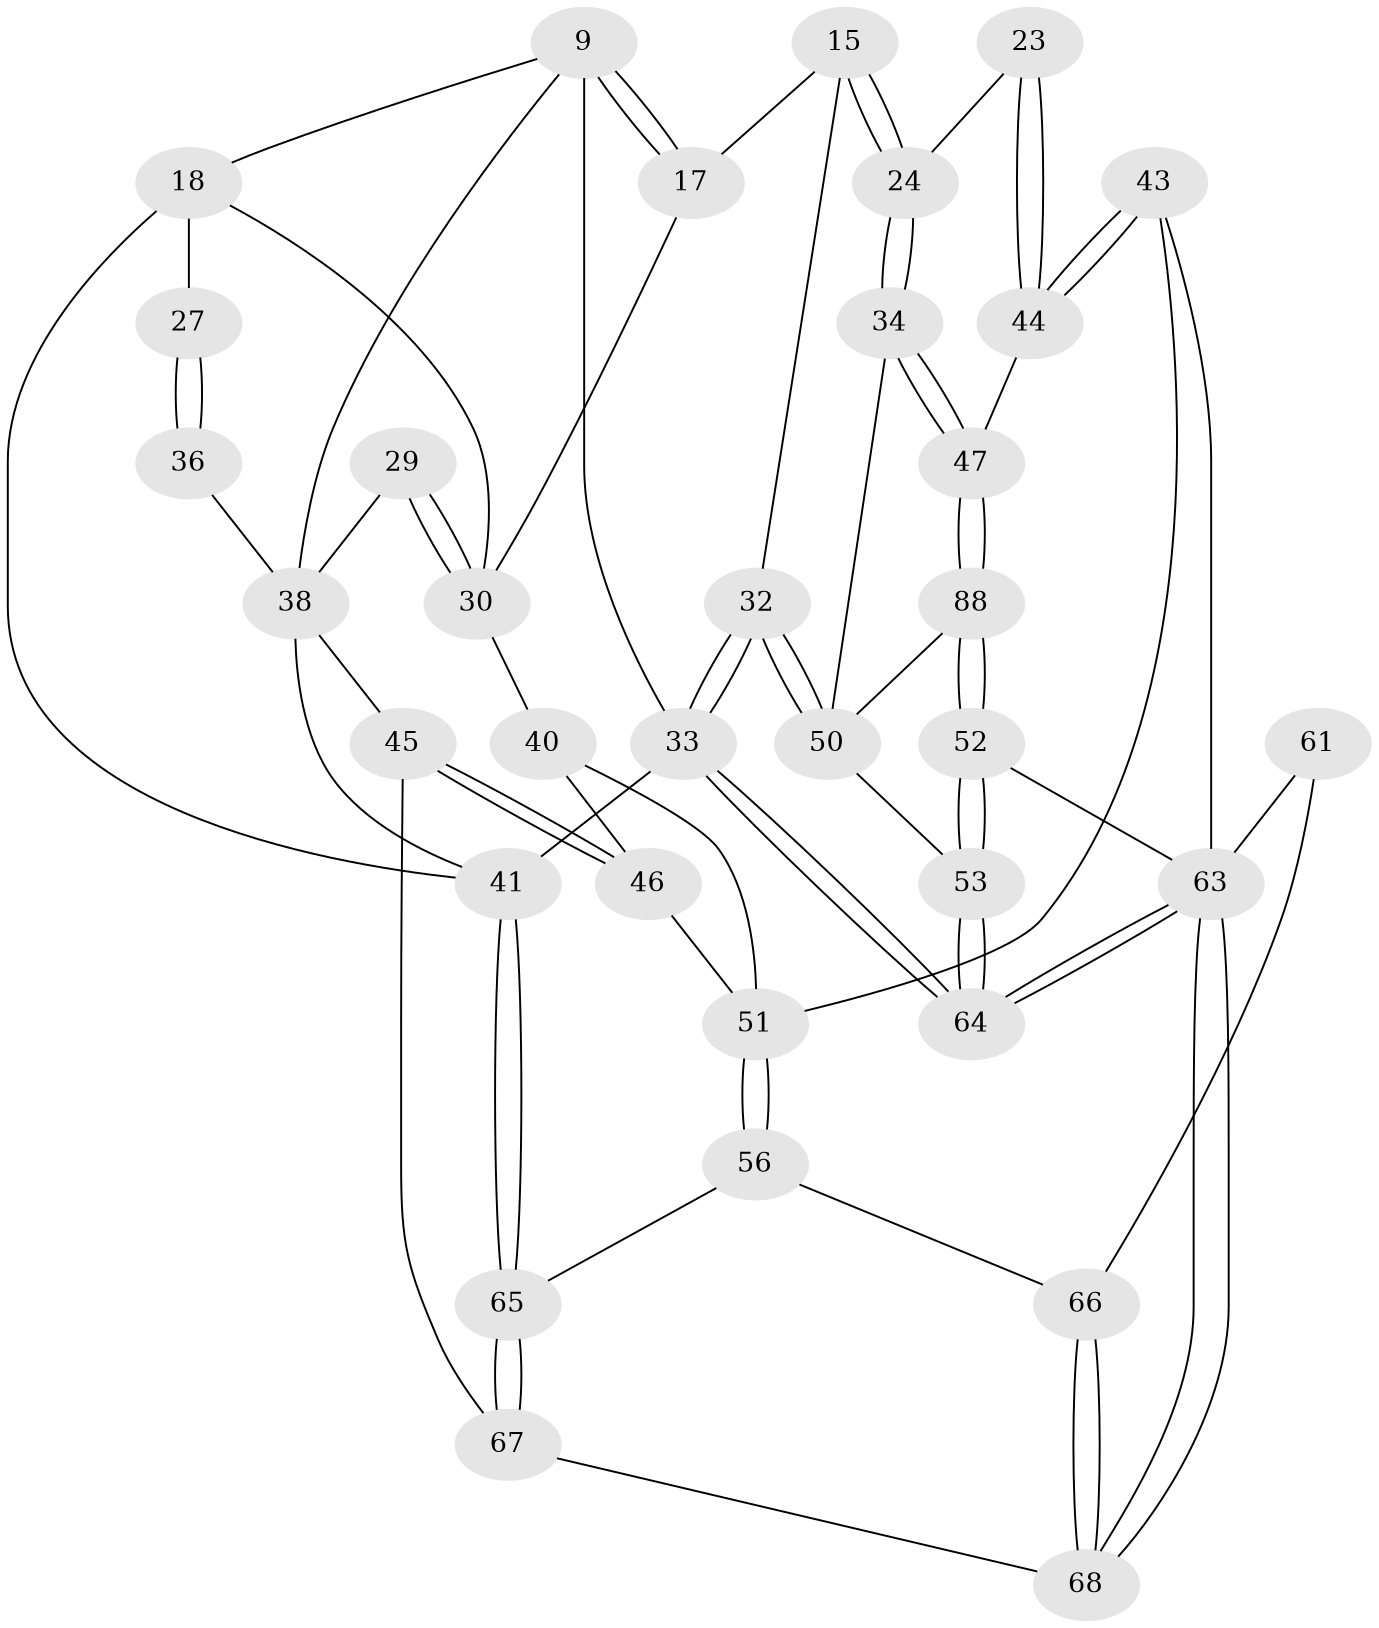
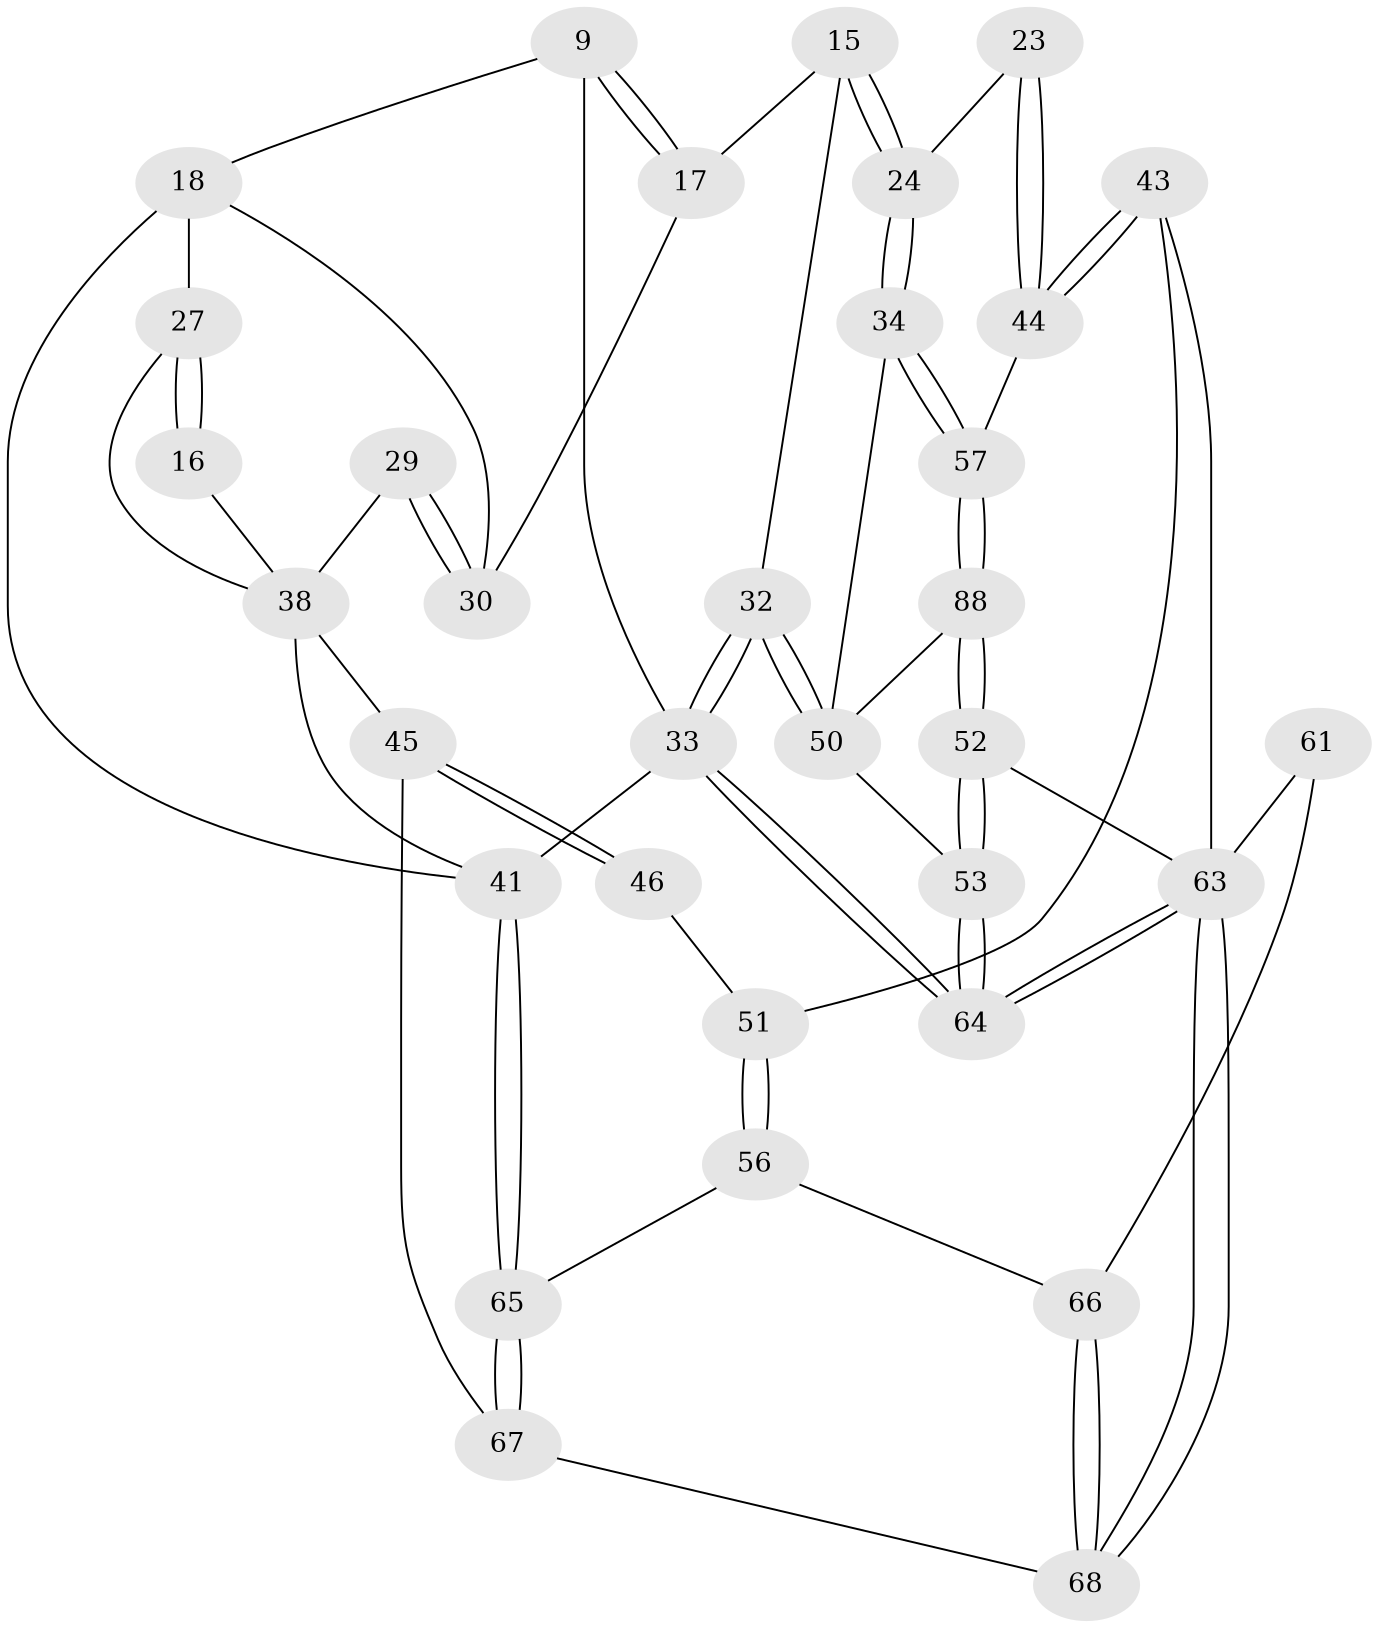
edge "9" -- "38": now "27" -- "38"
node "36": label "36" -> "16"
node "47": label "47" -> "57"
node "40": removed
